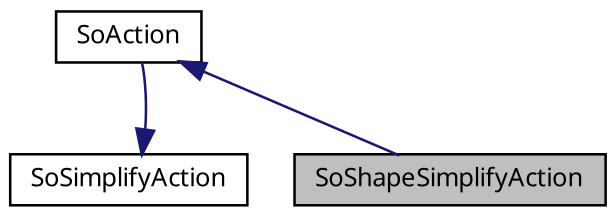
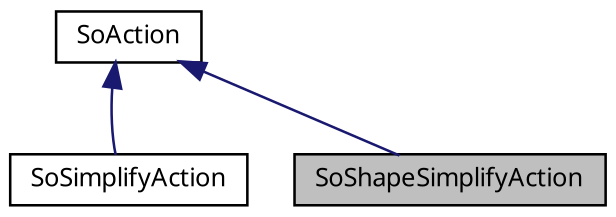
edge "SoAction" -> "SoSimplifyAction": reversed
